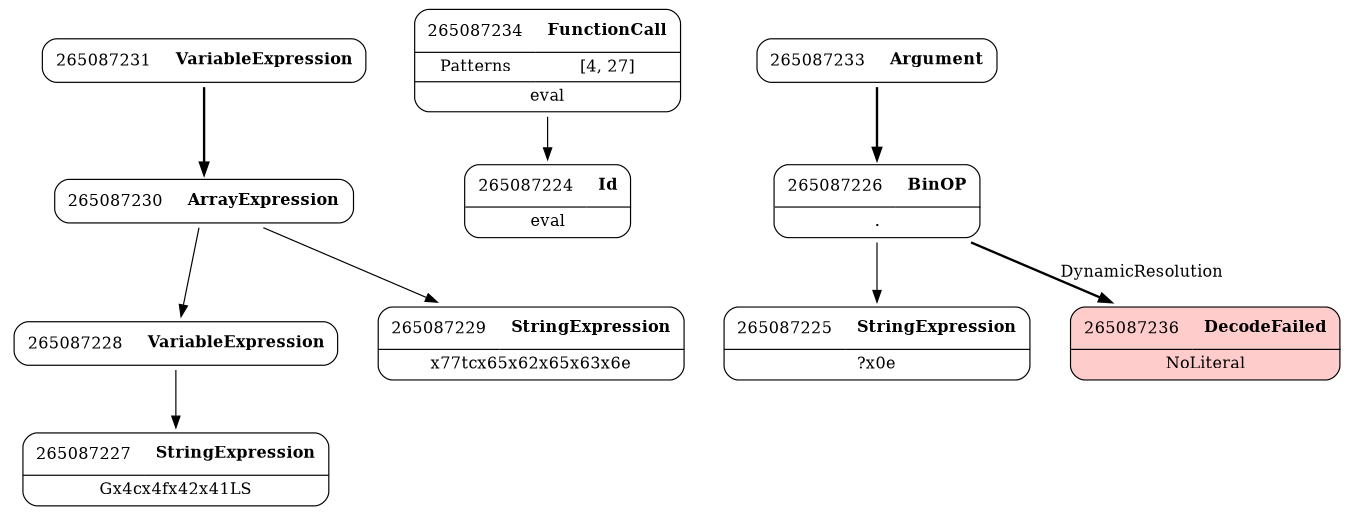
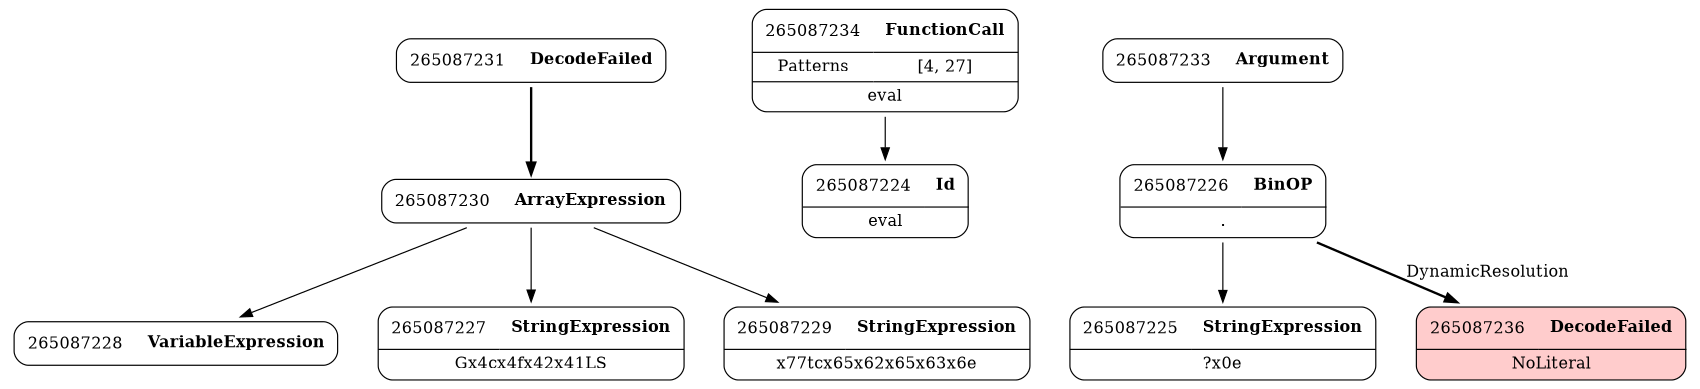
node "265087231": text "VariableExpression" -> "DecodeFailed"
edge "265087233" -> "265087226": style bold -> solid
edge "265087228" -> "265087227": now "265087230" -> "265087227"
